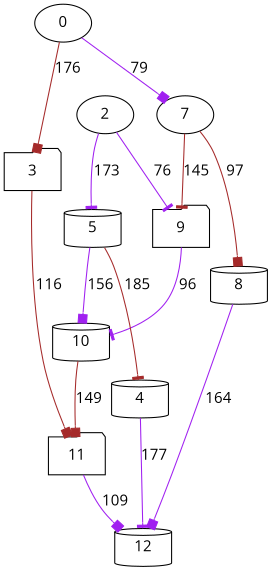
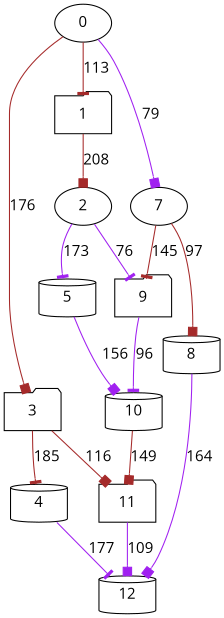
node "1": added
edge "5" -> "4": now "3" -> "4"
